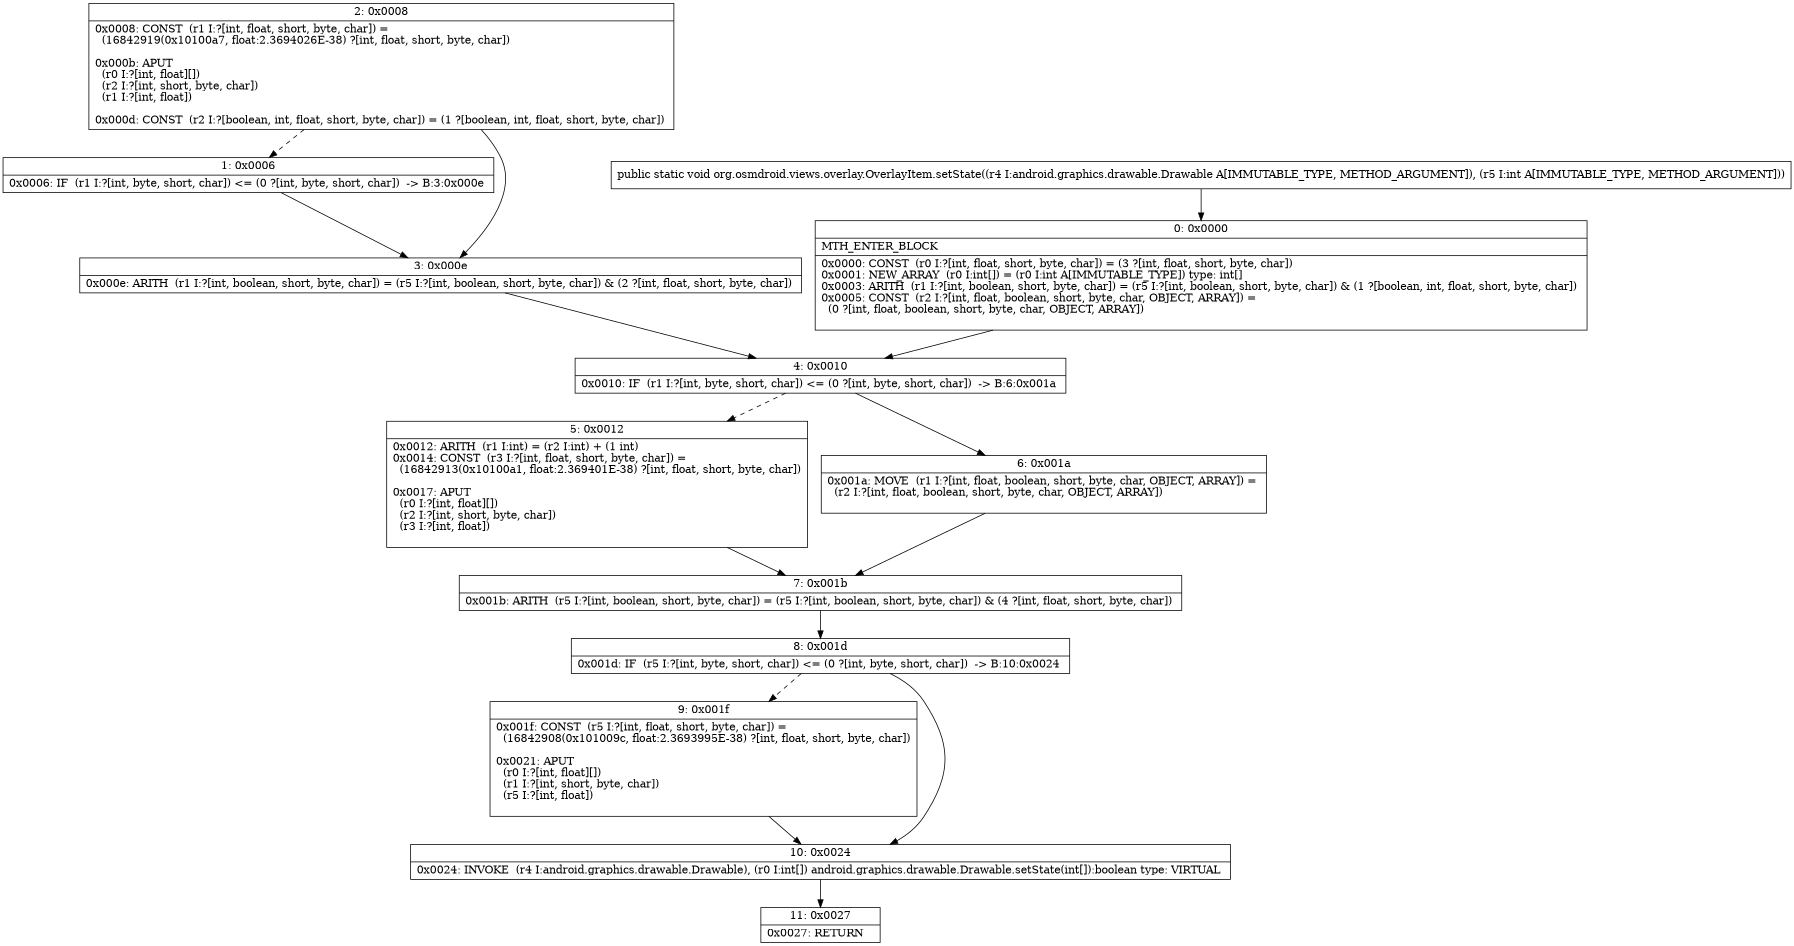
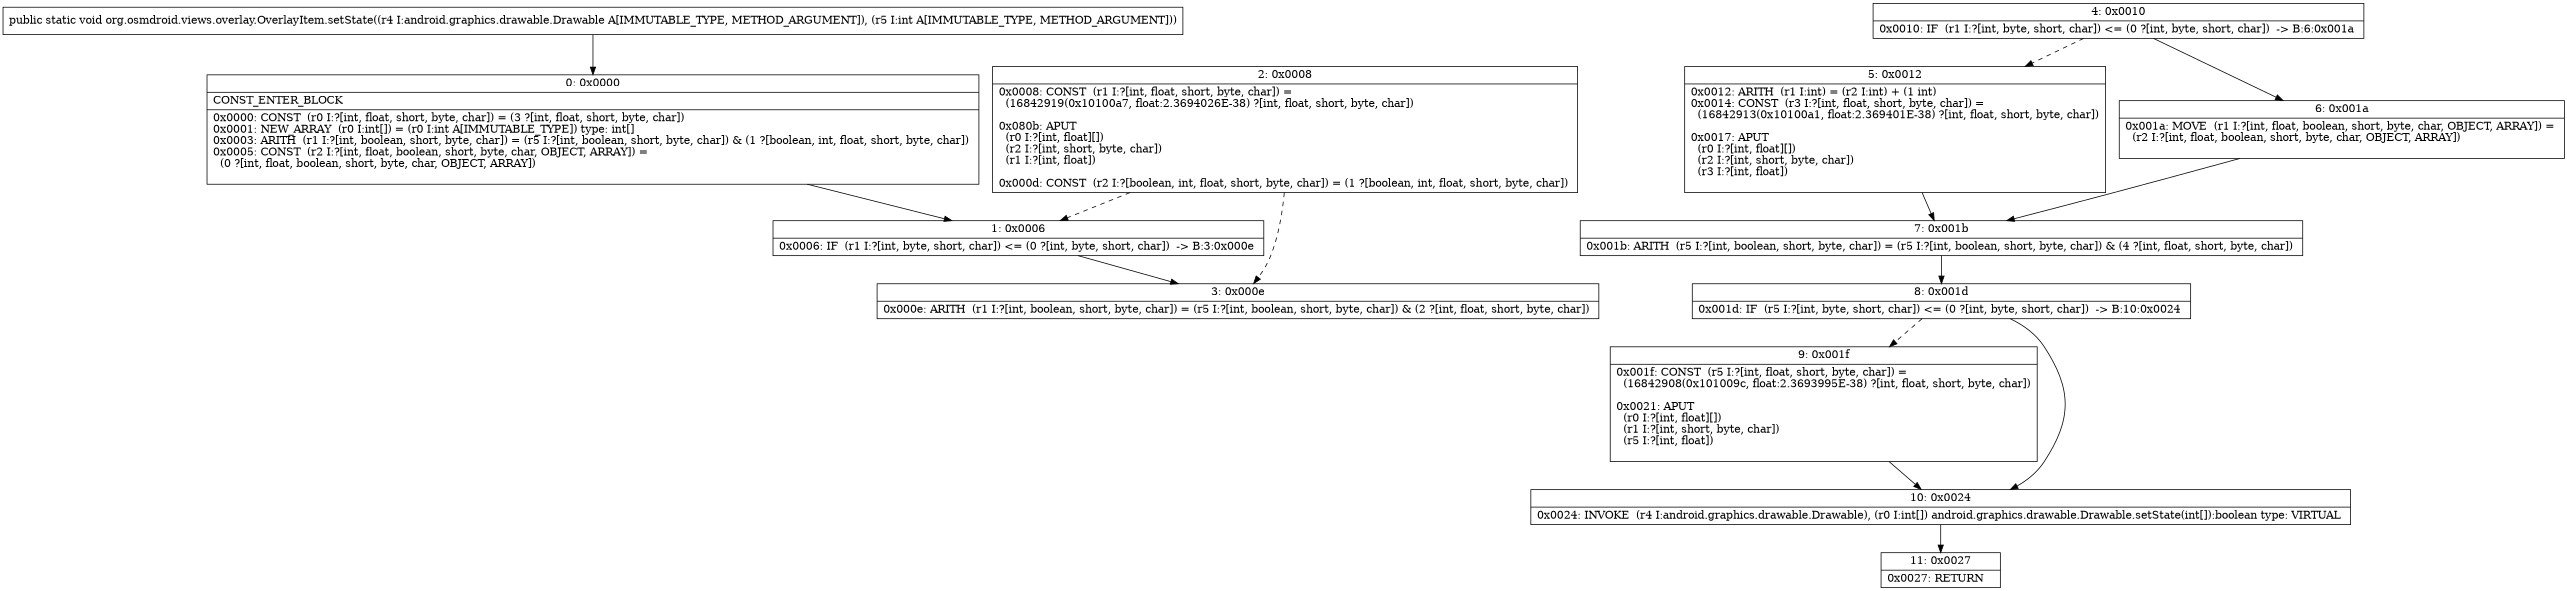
node "2: 0x0008": text "0x000b: APUT" -> "0x080b: APUT"
edge "2: 0x0008" -> "3: 0x000e": style solid -> dashed
node "0: 0x0000": text "MTH_ENTER_BLOCK" -> "CONST_ENTER_BLOCK"
edge "3: 0x000e" -> "4: 0x0010": removed
edge "0: 0x0000" -> "4: 0x0010": now "0: 0x0000" -> "1: 0x0006"
